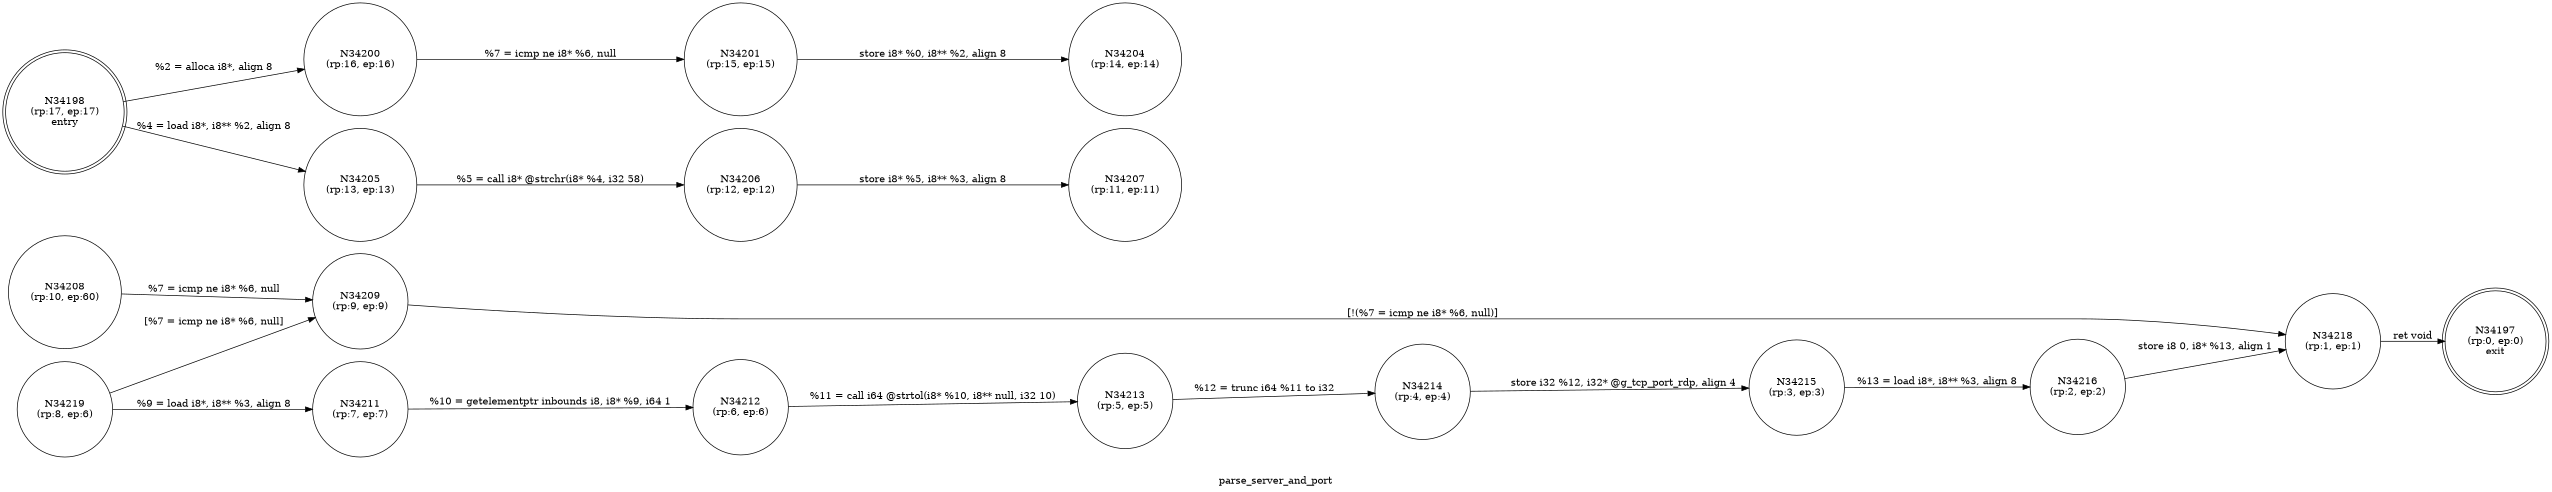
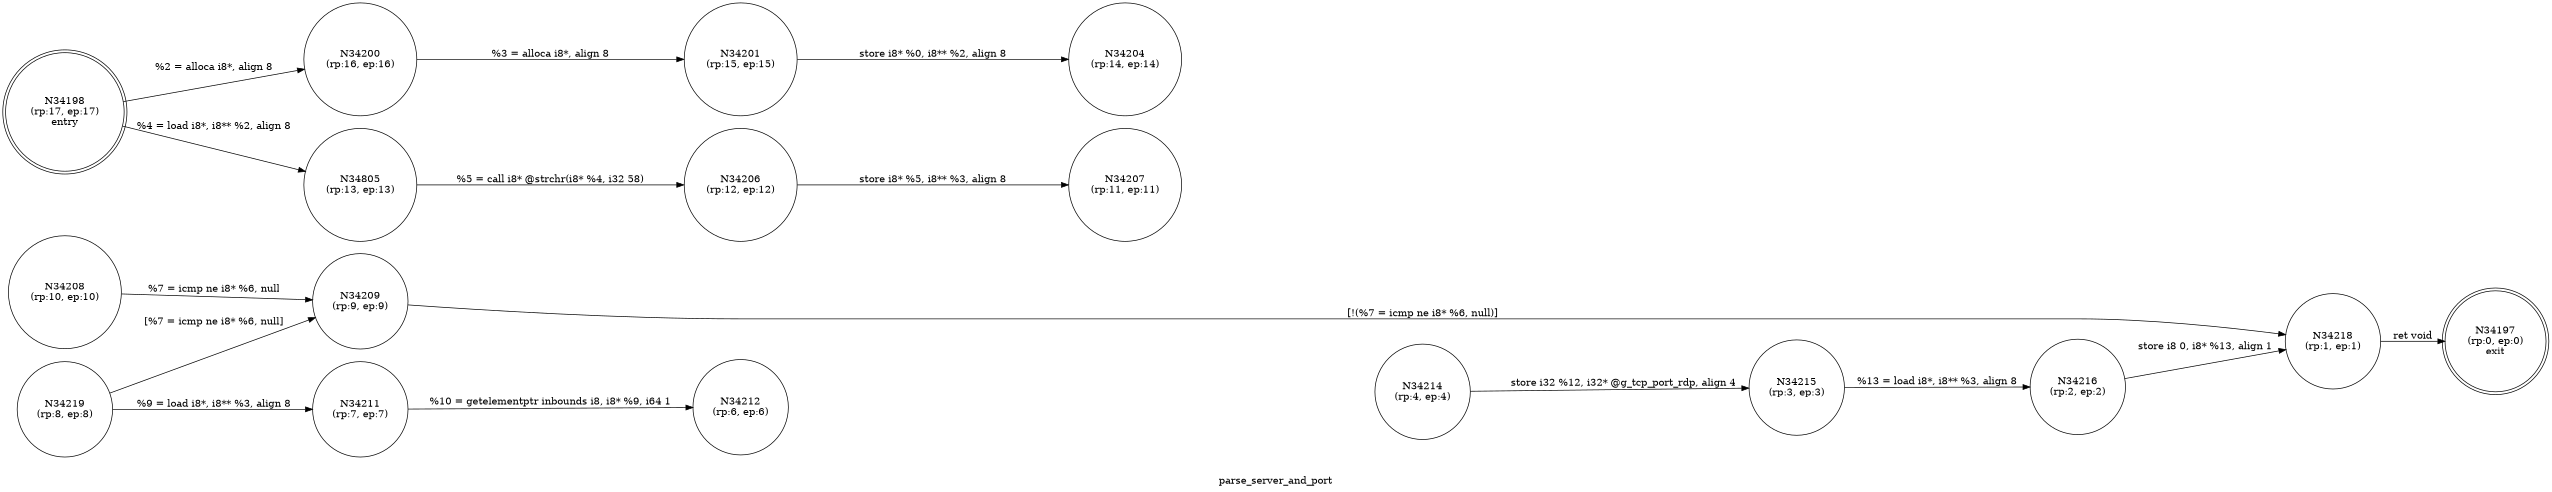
edge "N34200 (rp:16, ep:16)" -> "N34201 (rp:15, ep:15)": label "%7 = icmp ne i8* %6, null" -> "%3 = alloca i8*, align 8"
node "N34205 (rp:13, ep:13)": label "N34205 (rp:13, ep:13)" -> "N34805 (rp:13, ep:13)"
node "N34208 (rp:10, ep:60)": label "N34208 (rp:10, ep:60)" -> "N34208 (rp:10, ep:10)"
node "N34213 (rp:5, ep:5)": removed
node "N34219 (rp:8, ep:6)": label "N34219 (rp:8, ep:6)" -> "N34219 (rp:8, ep:8)"
